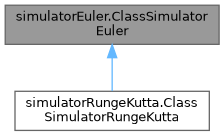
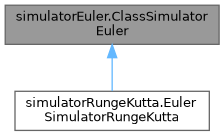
node "simulatorRungeKutta.Class SimulatorRungeKutta": label "simulatorRungeKutta.Class SimulatorRungeKutta" -> "simulatorRungeKutta.Euler SimulatorRungeKutta"
